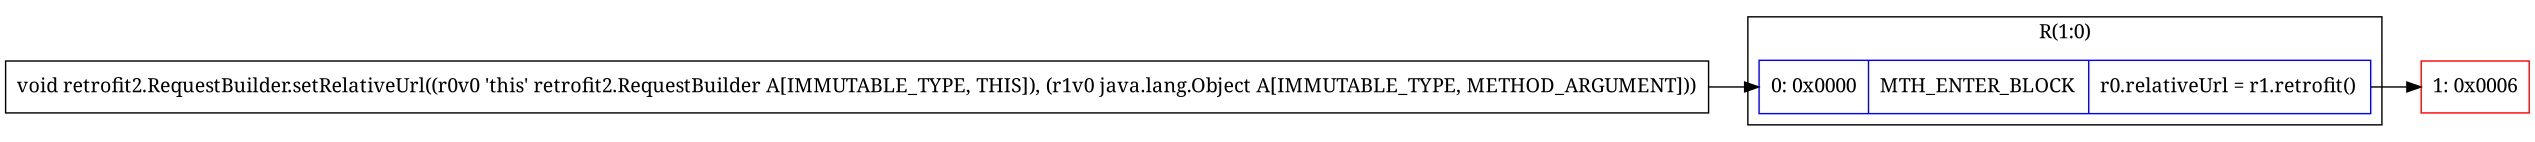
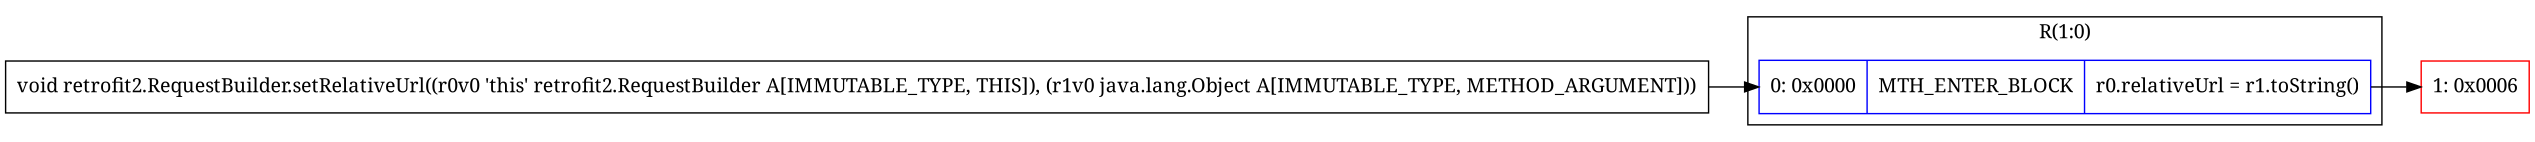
node "0: 0x0000": text "r0.relativeUrl = r1.retrofit()" -> "r0.relativeUrl = r1.toString()"
